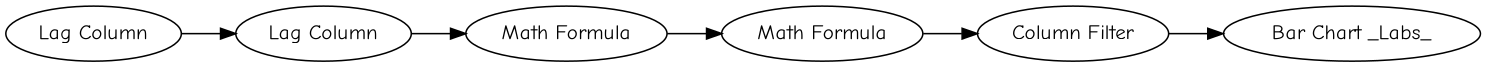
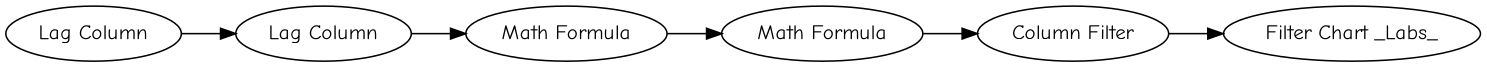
node "Bar Chart _Labs_": label "Bar Chart _Labs_" -> "Filter Chart _Labs_"
